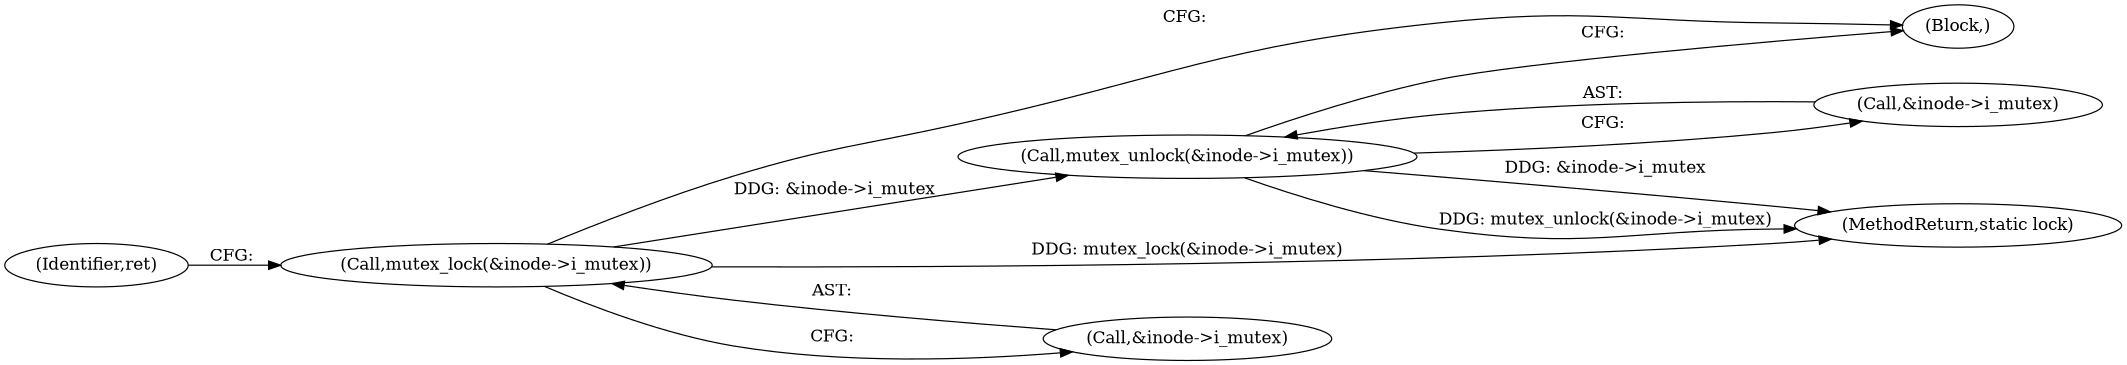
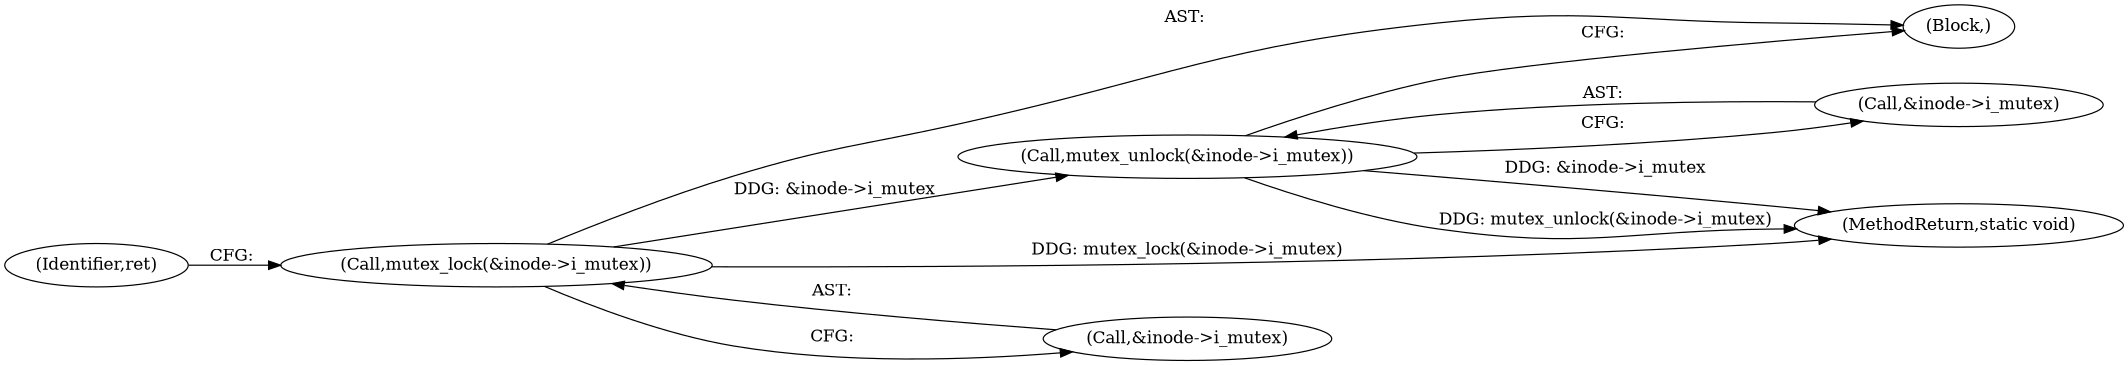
edge "(Call,mutex_lock(&inode->i_mutex))" -> "(Block,)": label "CFG: " -> "AST: "
node "(MethodReturn,static lock)": label "(MethodReturn,static lock)" -> "(MethodReturn,static void)"
